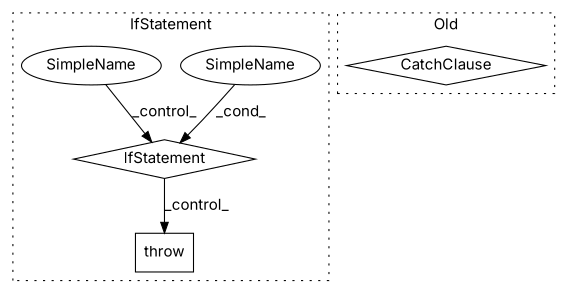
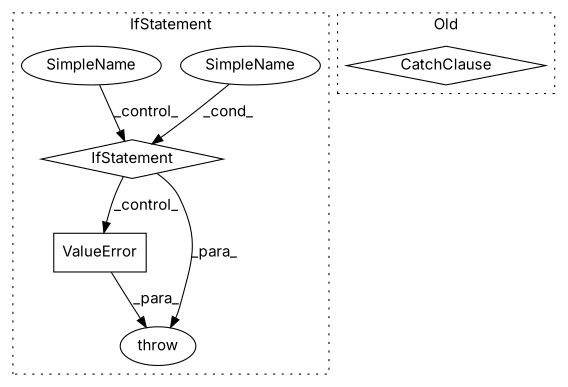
edge "IfStatement" -> "throw": label "_control_" -> "_para_"
node "ValueError": added
node "throw": shape box -> ellipse
